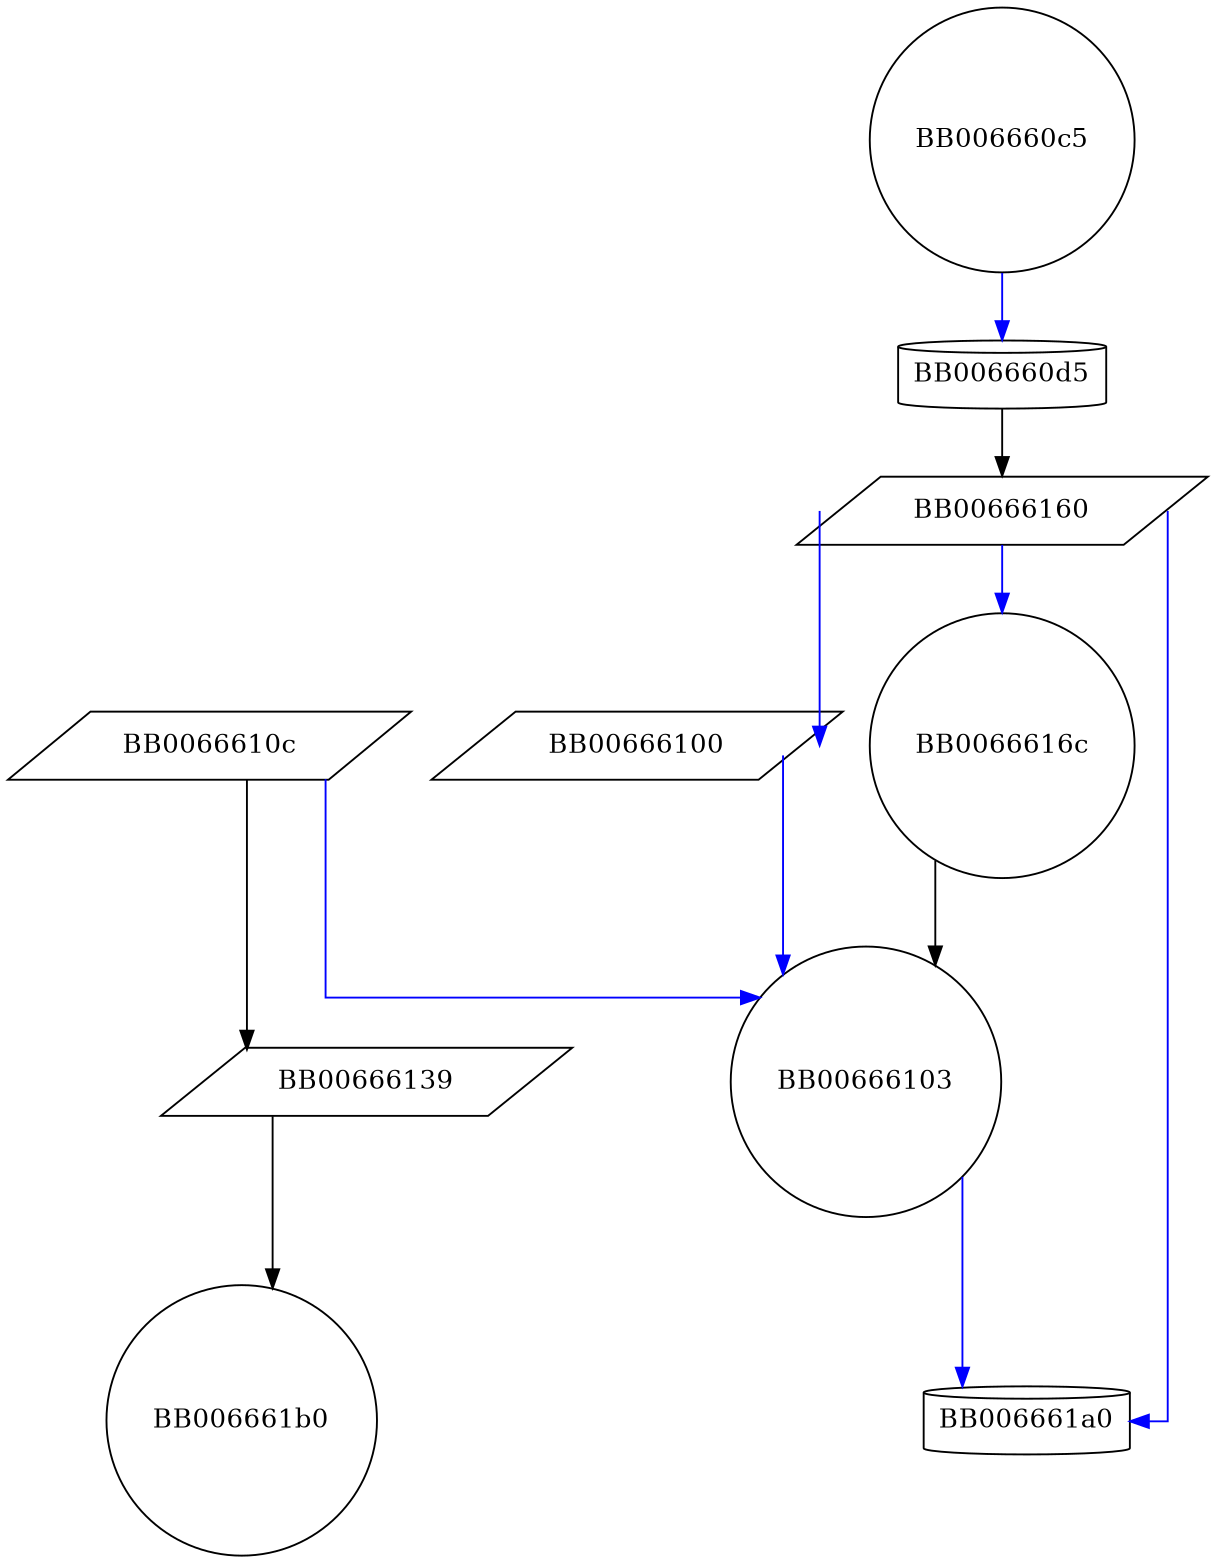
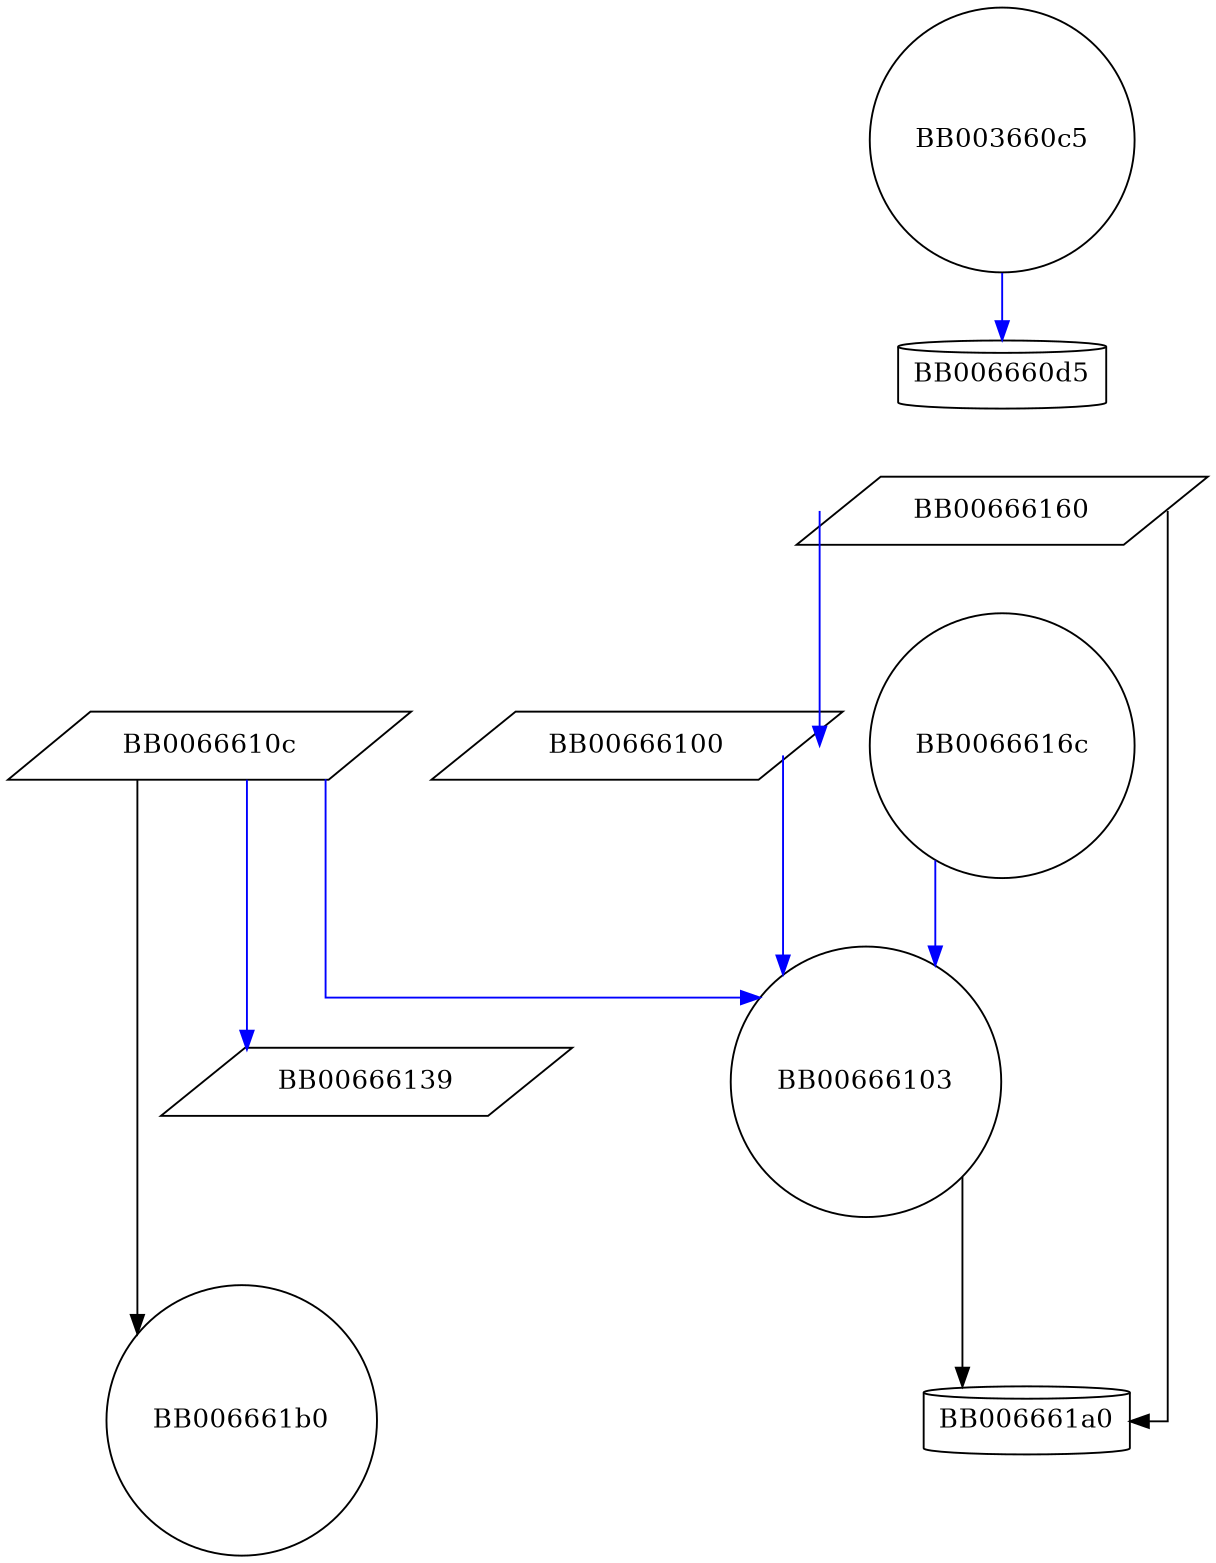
node "BB006660c5": label "BB006660c5" -> "BB003660c5"
edge "BB006660d5" -> "BB00666160": removed
edge "BB00666160" -> "BB0066616c": removed
edge "BB0066616c" -> "BB00666103": color black -> blue
edge "BB0066610c" -> "BB00666139": color black -> blue
edge "BB00666160" -> "BB006661a0": color blue -> black
edge "BB00666139" -> "BB006661b0": now "BB0066610c" -> "BB006661b0"
edge "BB00666103" -> "BB006661a0": color blue -> black
